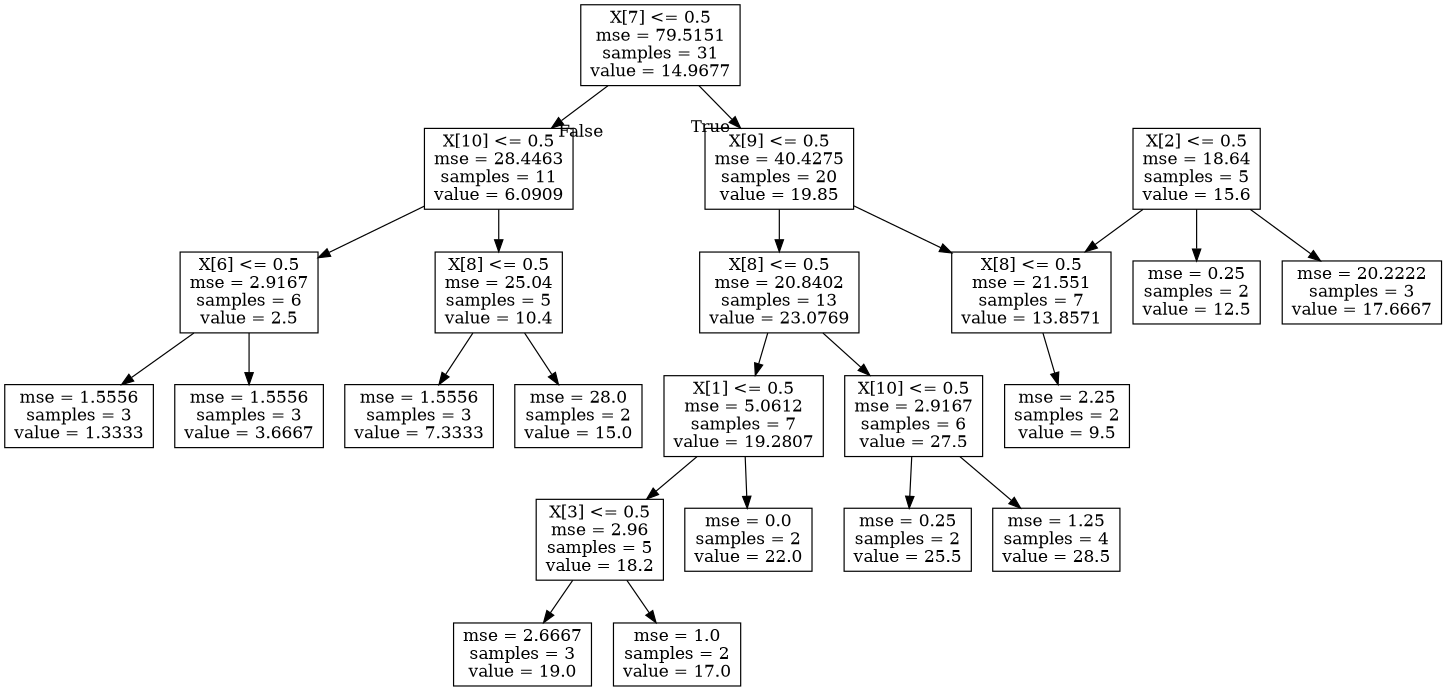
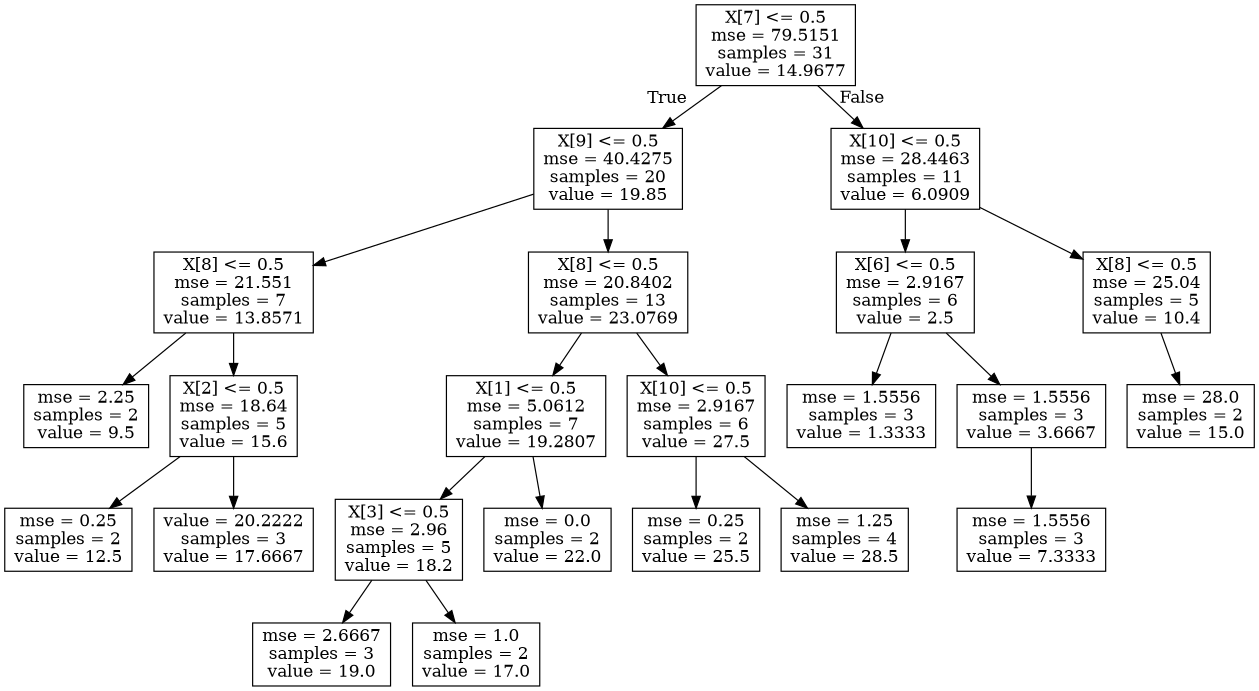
edge "X[2] <= 0.5 mse = 18.64 samples = 5 value = 15.6" -> "X[8] <= 0.5 mse = 21.551 samples = 7 value = 13.8571": reversed
node "mse = 20.2222 samples = 3 value = 17.6667": label "mse = 20.2222 samples = 3 value = 17.6667" -> "value = 20.2222 samples = 3 value = 17.6667"
edge "X[8] <= 0.5 mse = 25.04 samples = 5 value = 10.4" -> "mse = 1.5556 samples = 3 value = 7.3333": now "mse = 1.5556 samples = 3 value = 3.6667" -> "mse = 1.5556 samples = 3 value = 7.3333"
